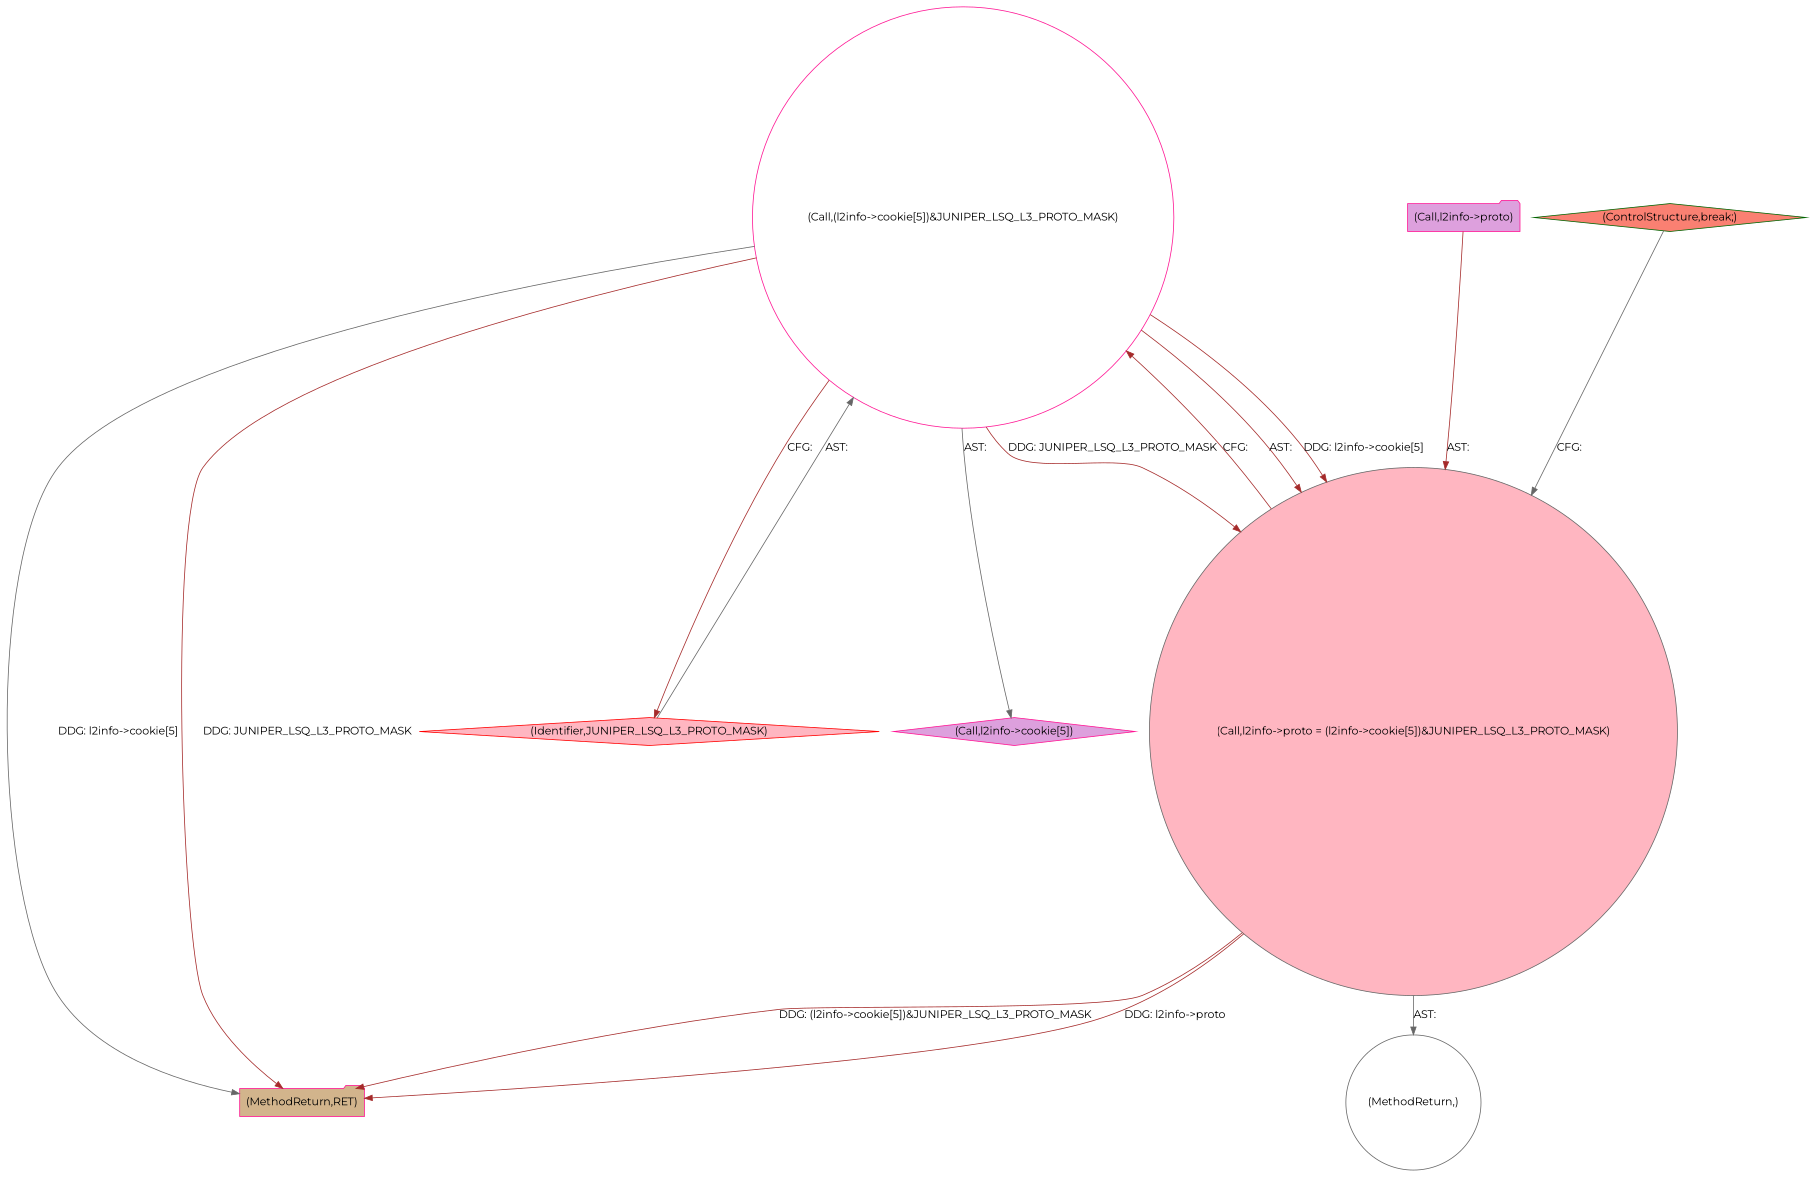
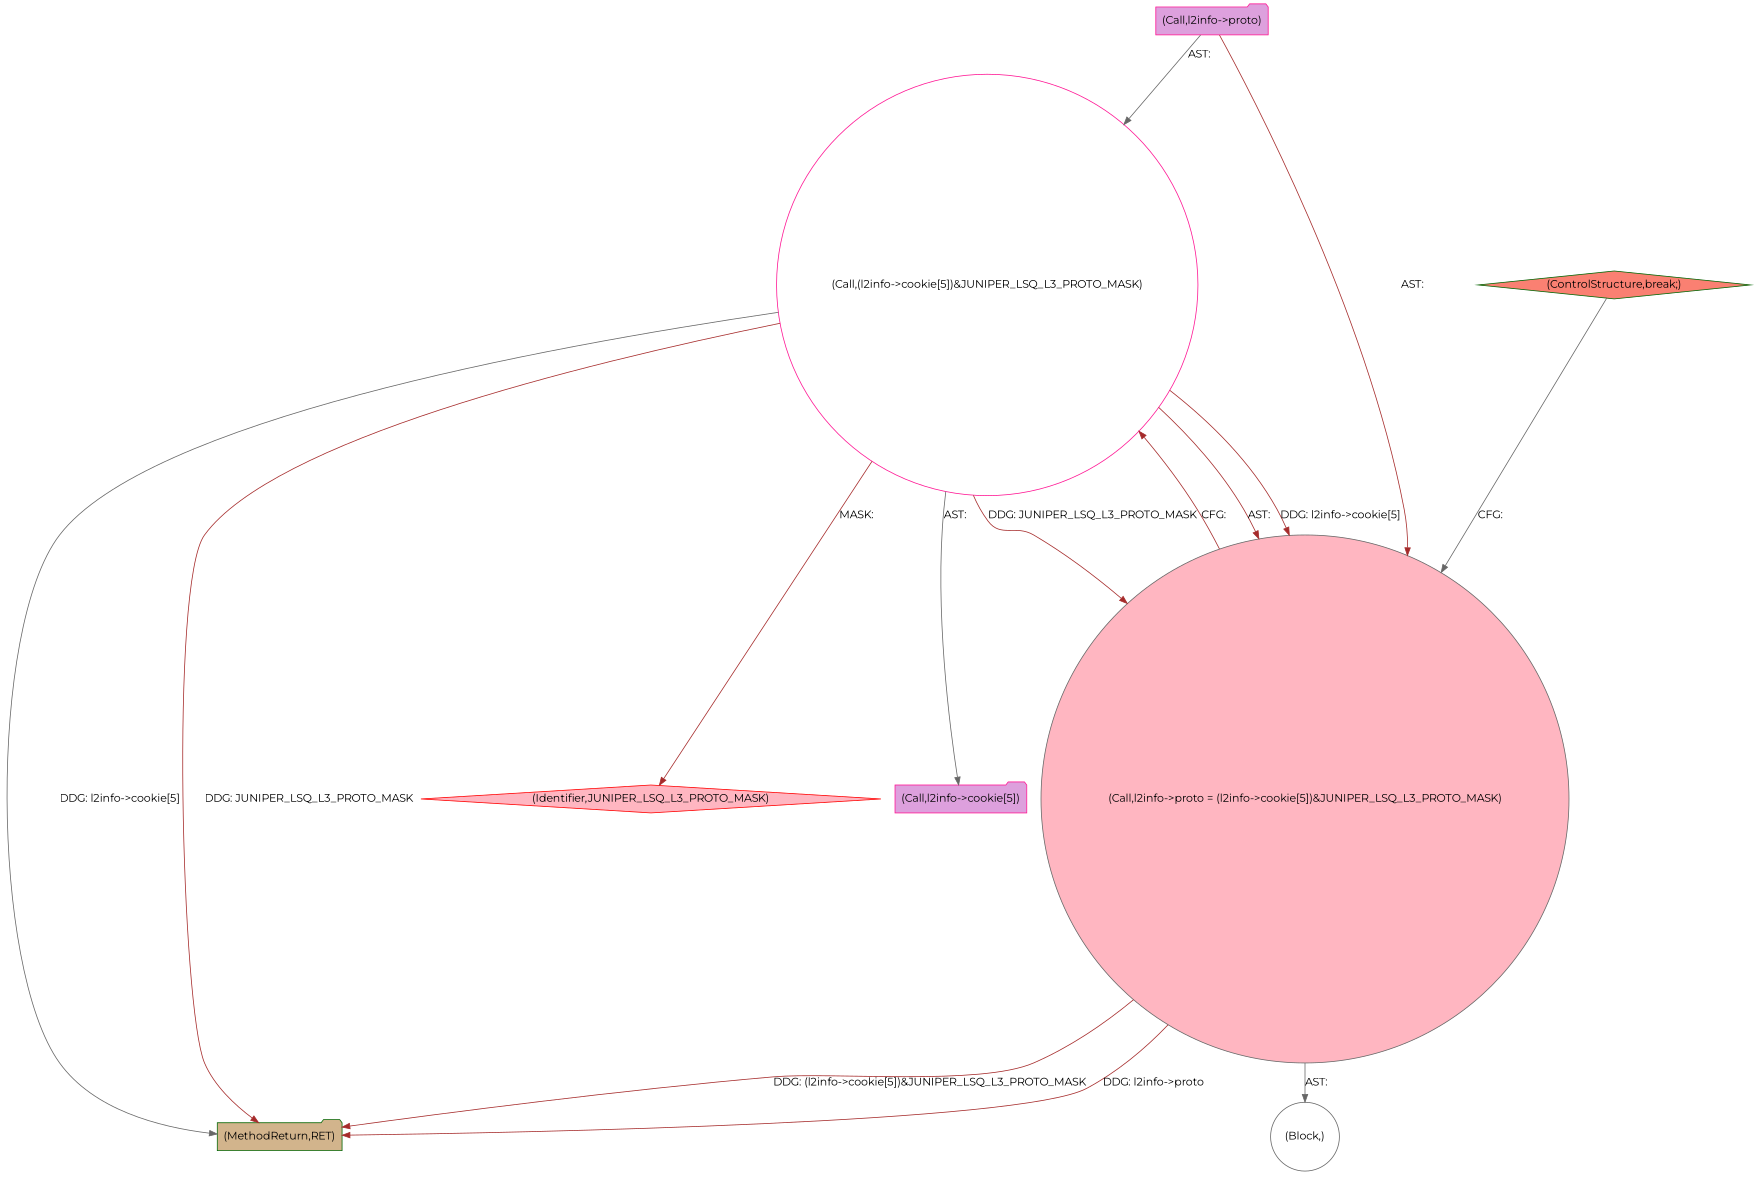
edge "(Call,(l2info->cookie[5])&JUNIPER_LSQ_L3_PROTO_MASK)" -> "(Identifier,JUNIPER_LSQ_L3_PROTO_MASK)": label "CFG: " -> "MASK: "
edge "(Identifier,JUNIPER_LSQ_L3_PROTO_MASK)" -> "(Call,(l2info->cookie[5])&JUNIPER_LSQ_L3_PROTO_MASK)": now "(Call,l2info->proto)" -> "(Call,(l2info->cookie[5])&JUNIPER_LSQ_L3_PROTO_MASK)"
node "(Call,l2info->cookie[5])": shape diamond -> folder
node "(MethodReturn,RET)": color deeppink -> darkgreen
node "(MethodReturn,)": label "(MethodReturn,)" -> "(Block,)"
